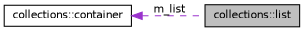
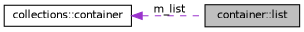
node "collections::list": label "collections::list" -> "container::list"
